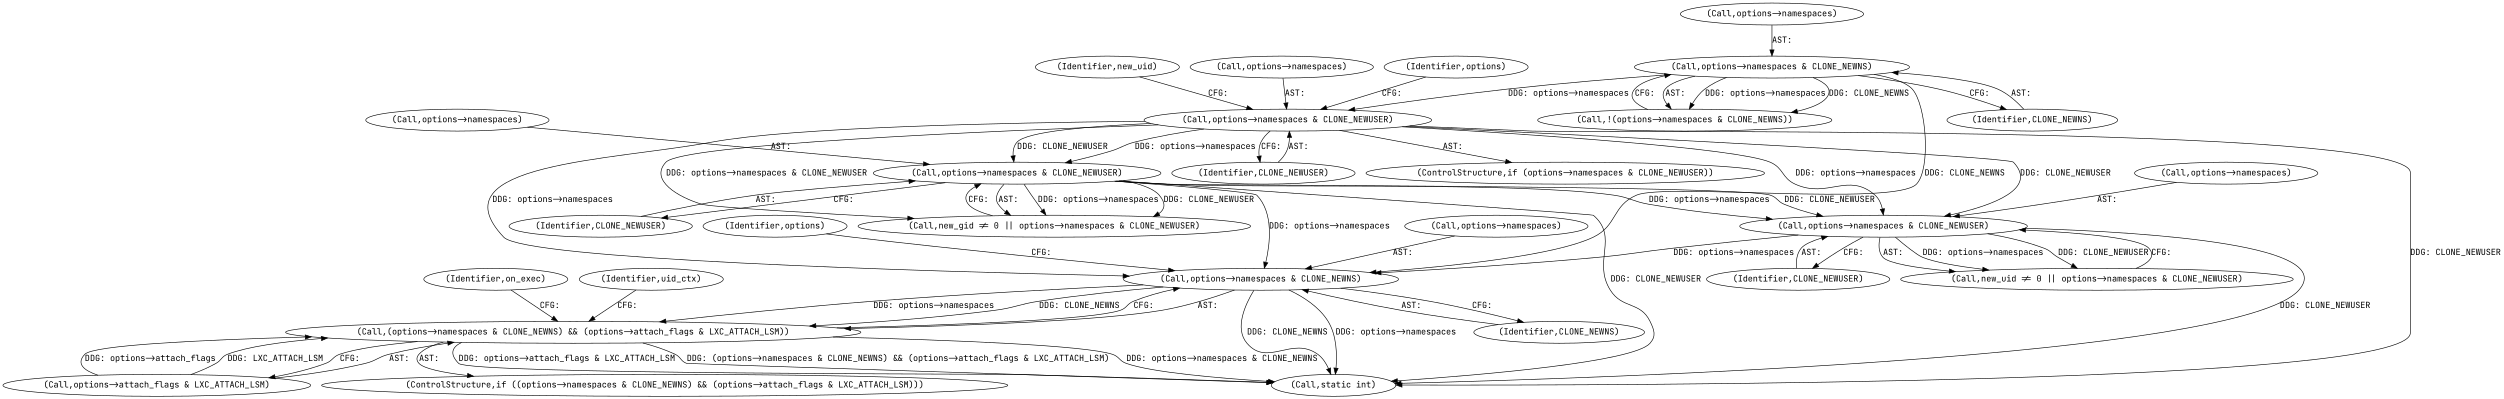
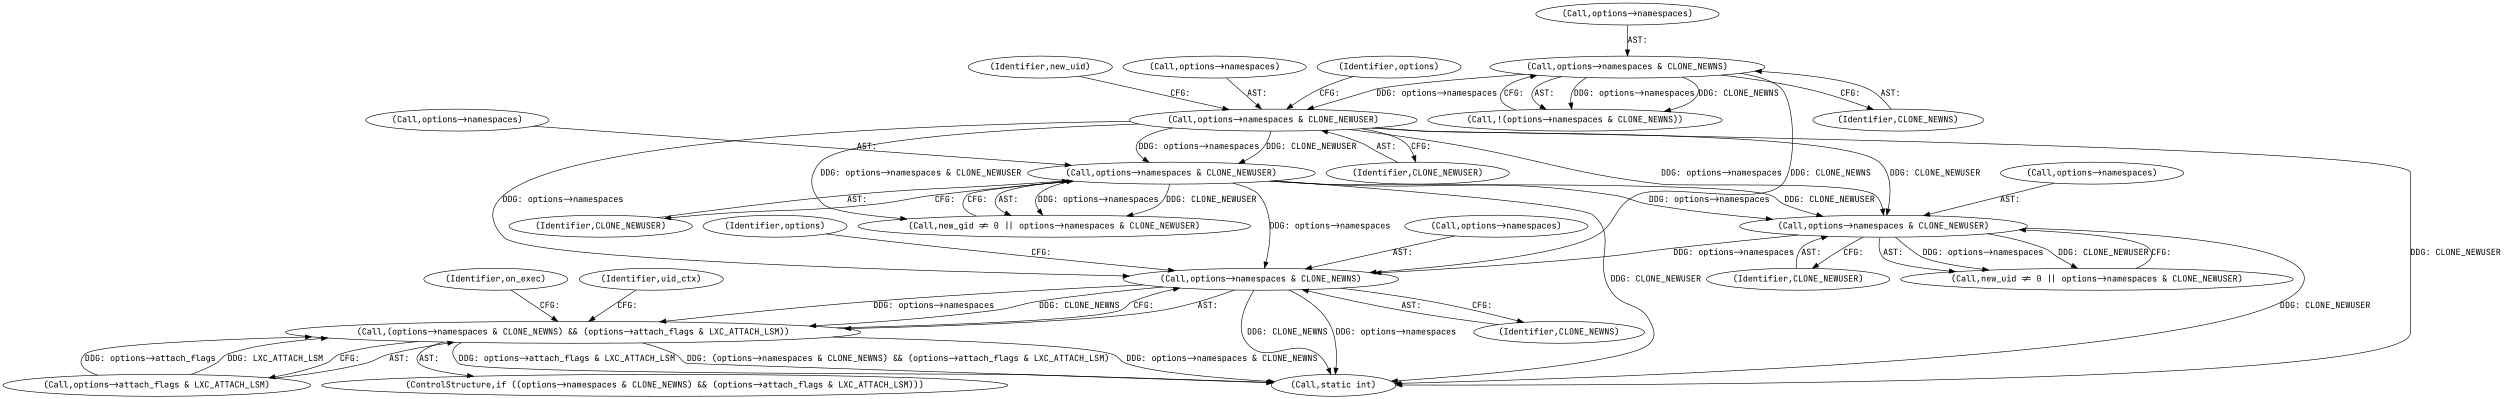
node "(ControlStructure,if (options->namespaces & CLONE_NEWUSER))": removed
